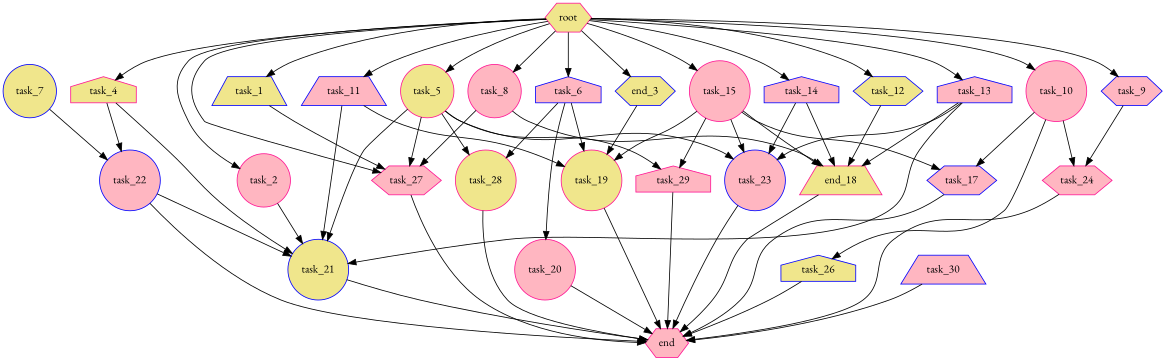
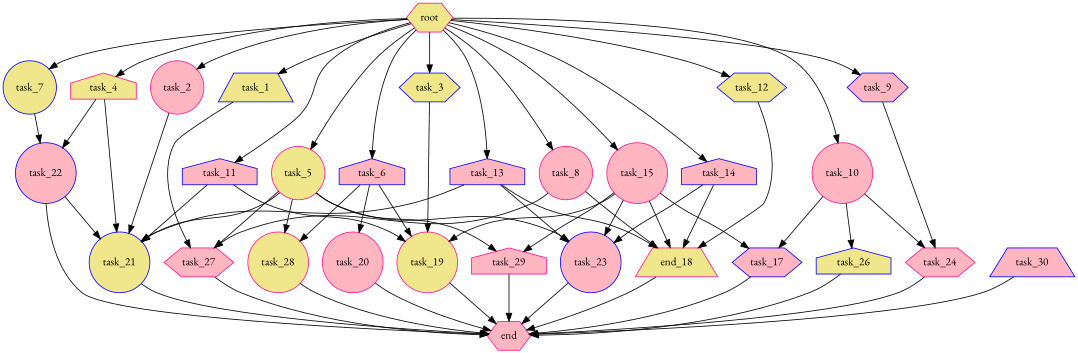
edge "root" -> "task_27": now "root" -> "task_7"
node "task_11": shape trapezium -> house
node "end_3": label "end_3" -> "task_3"
